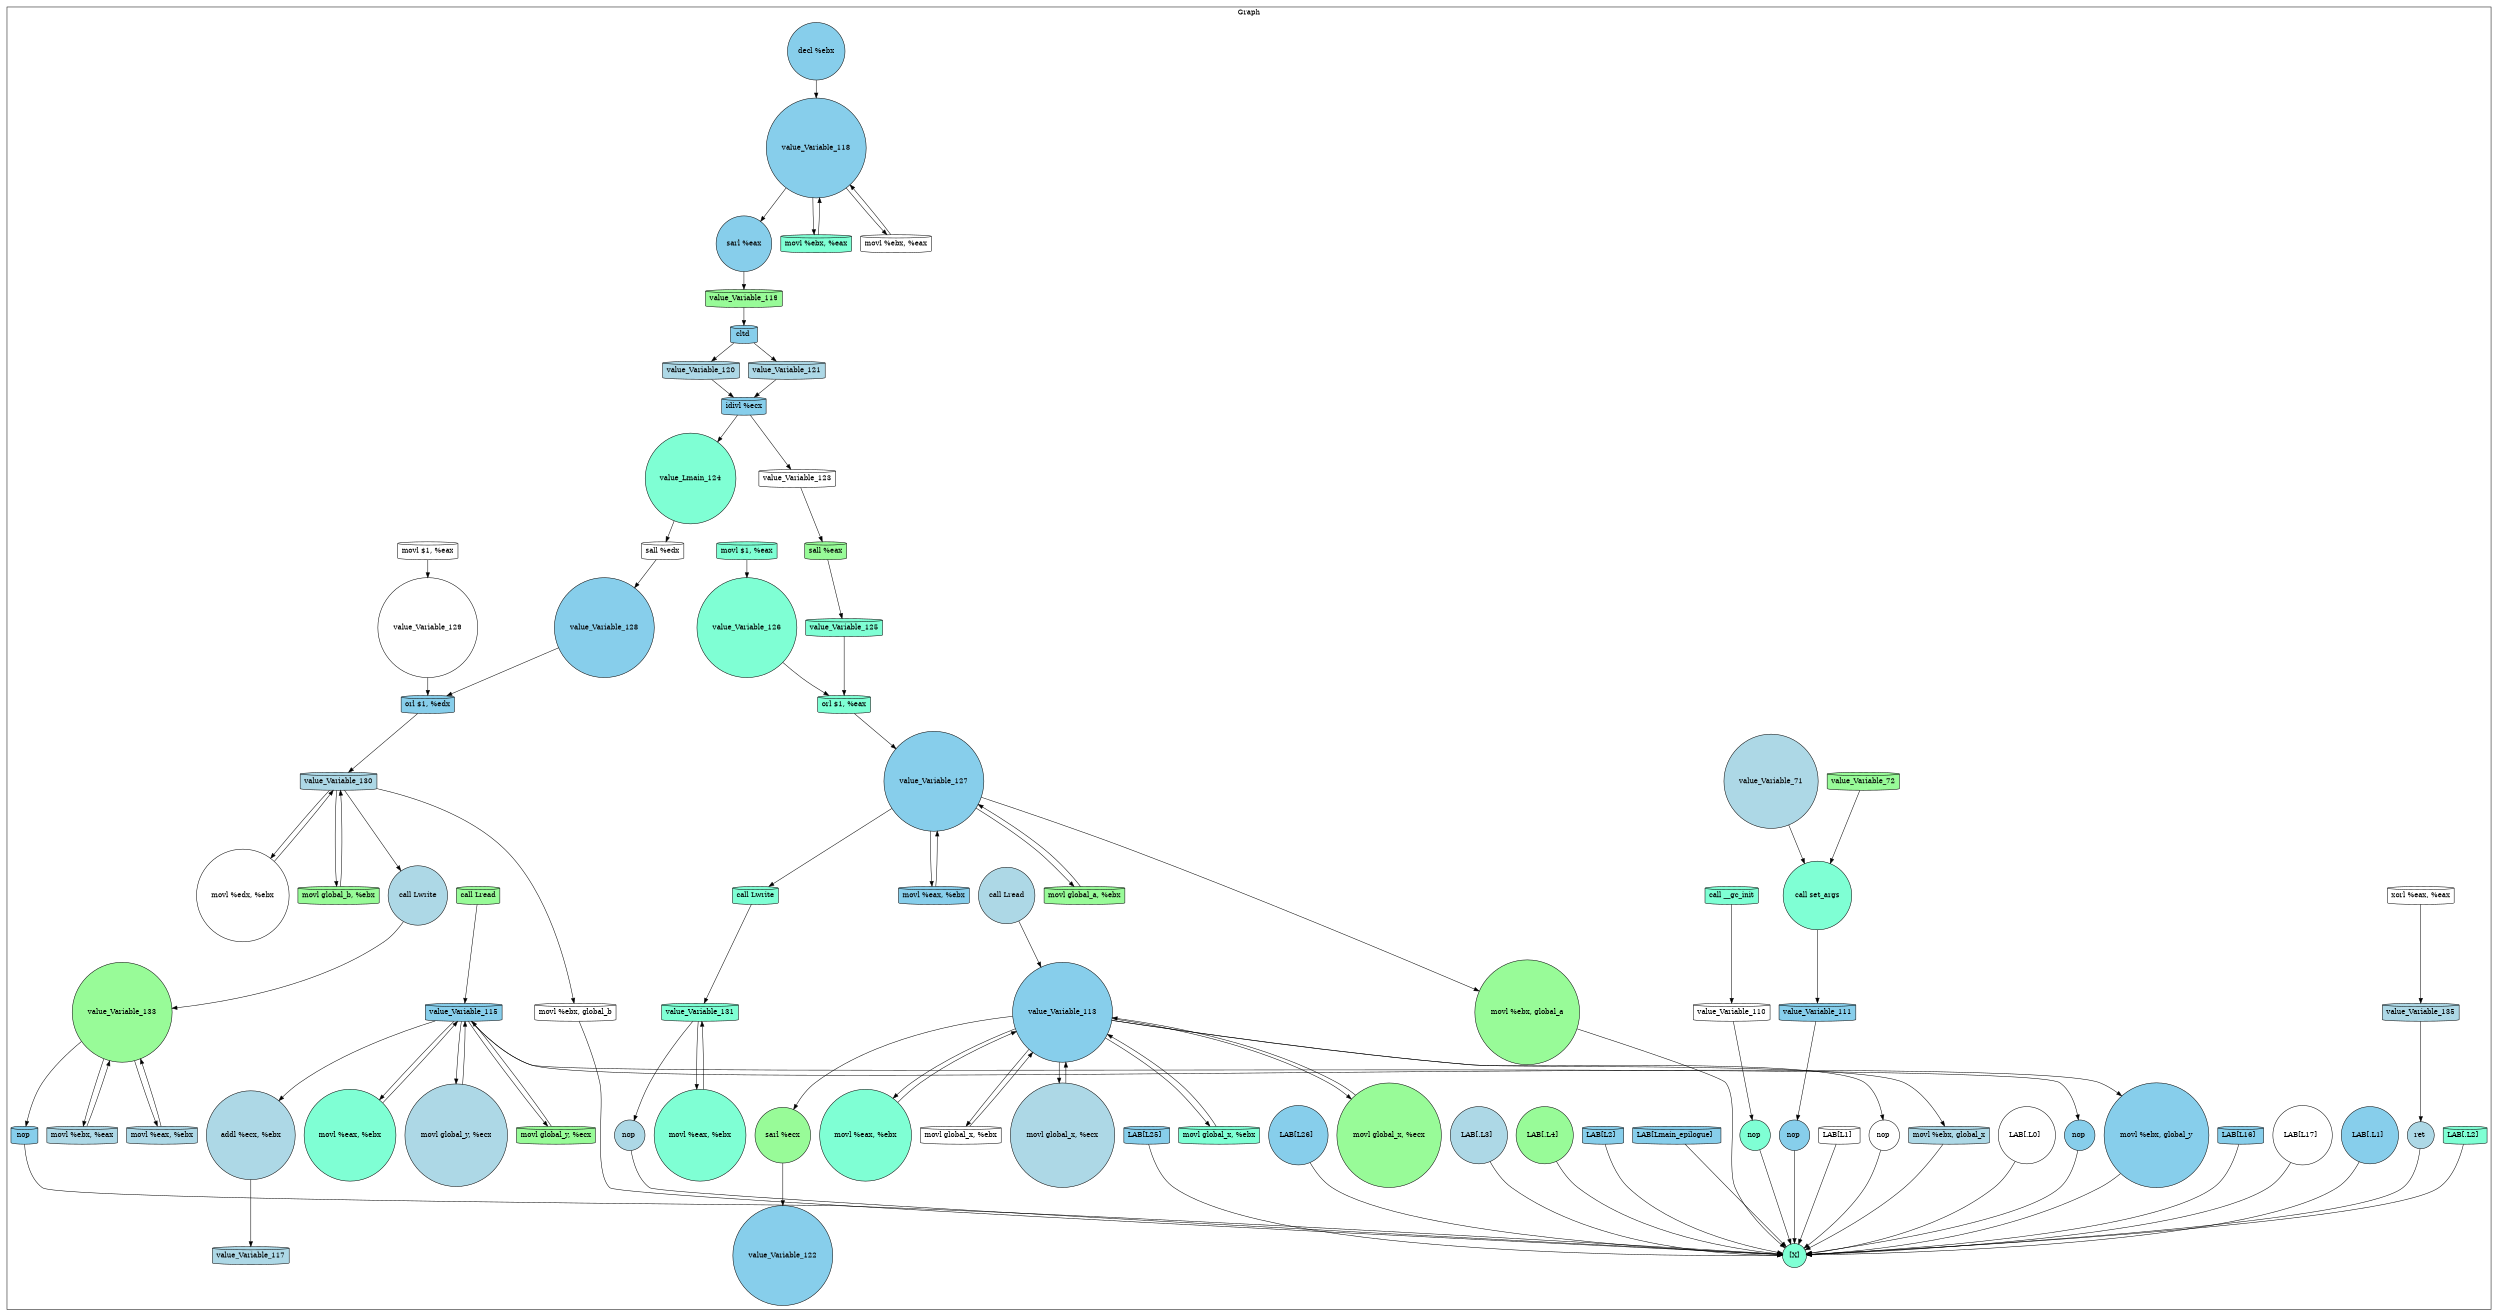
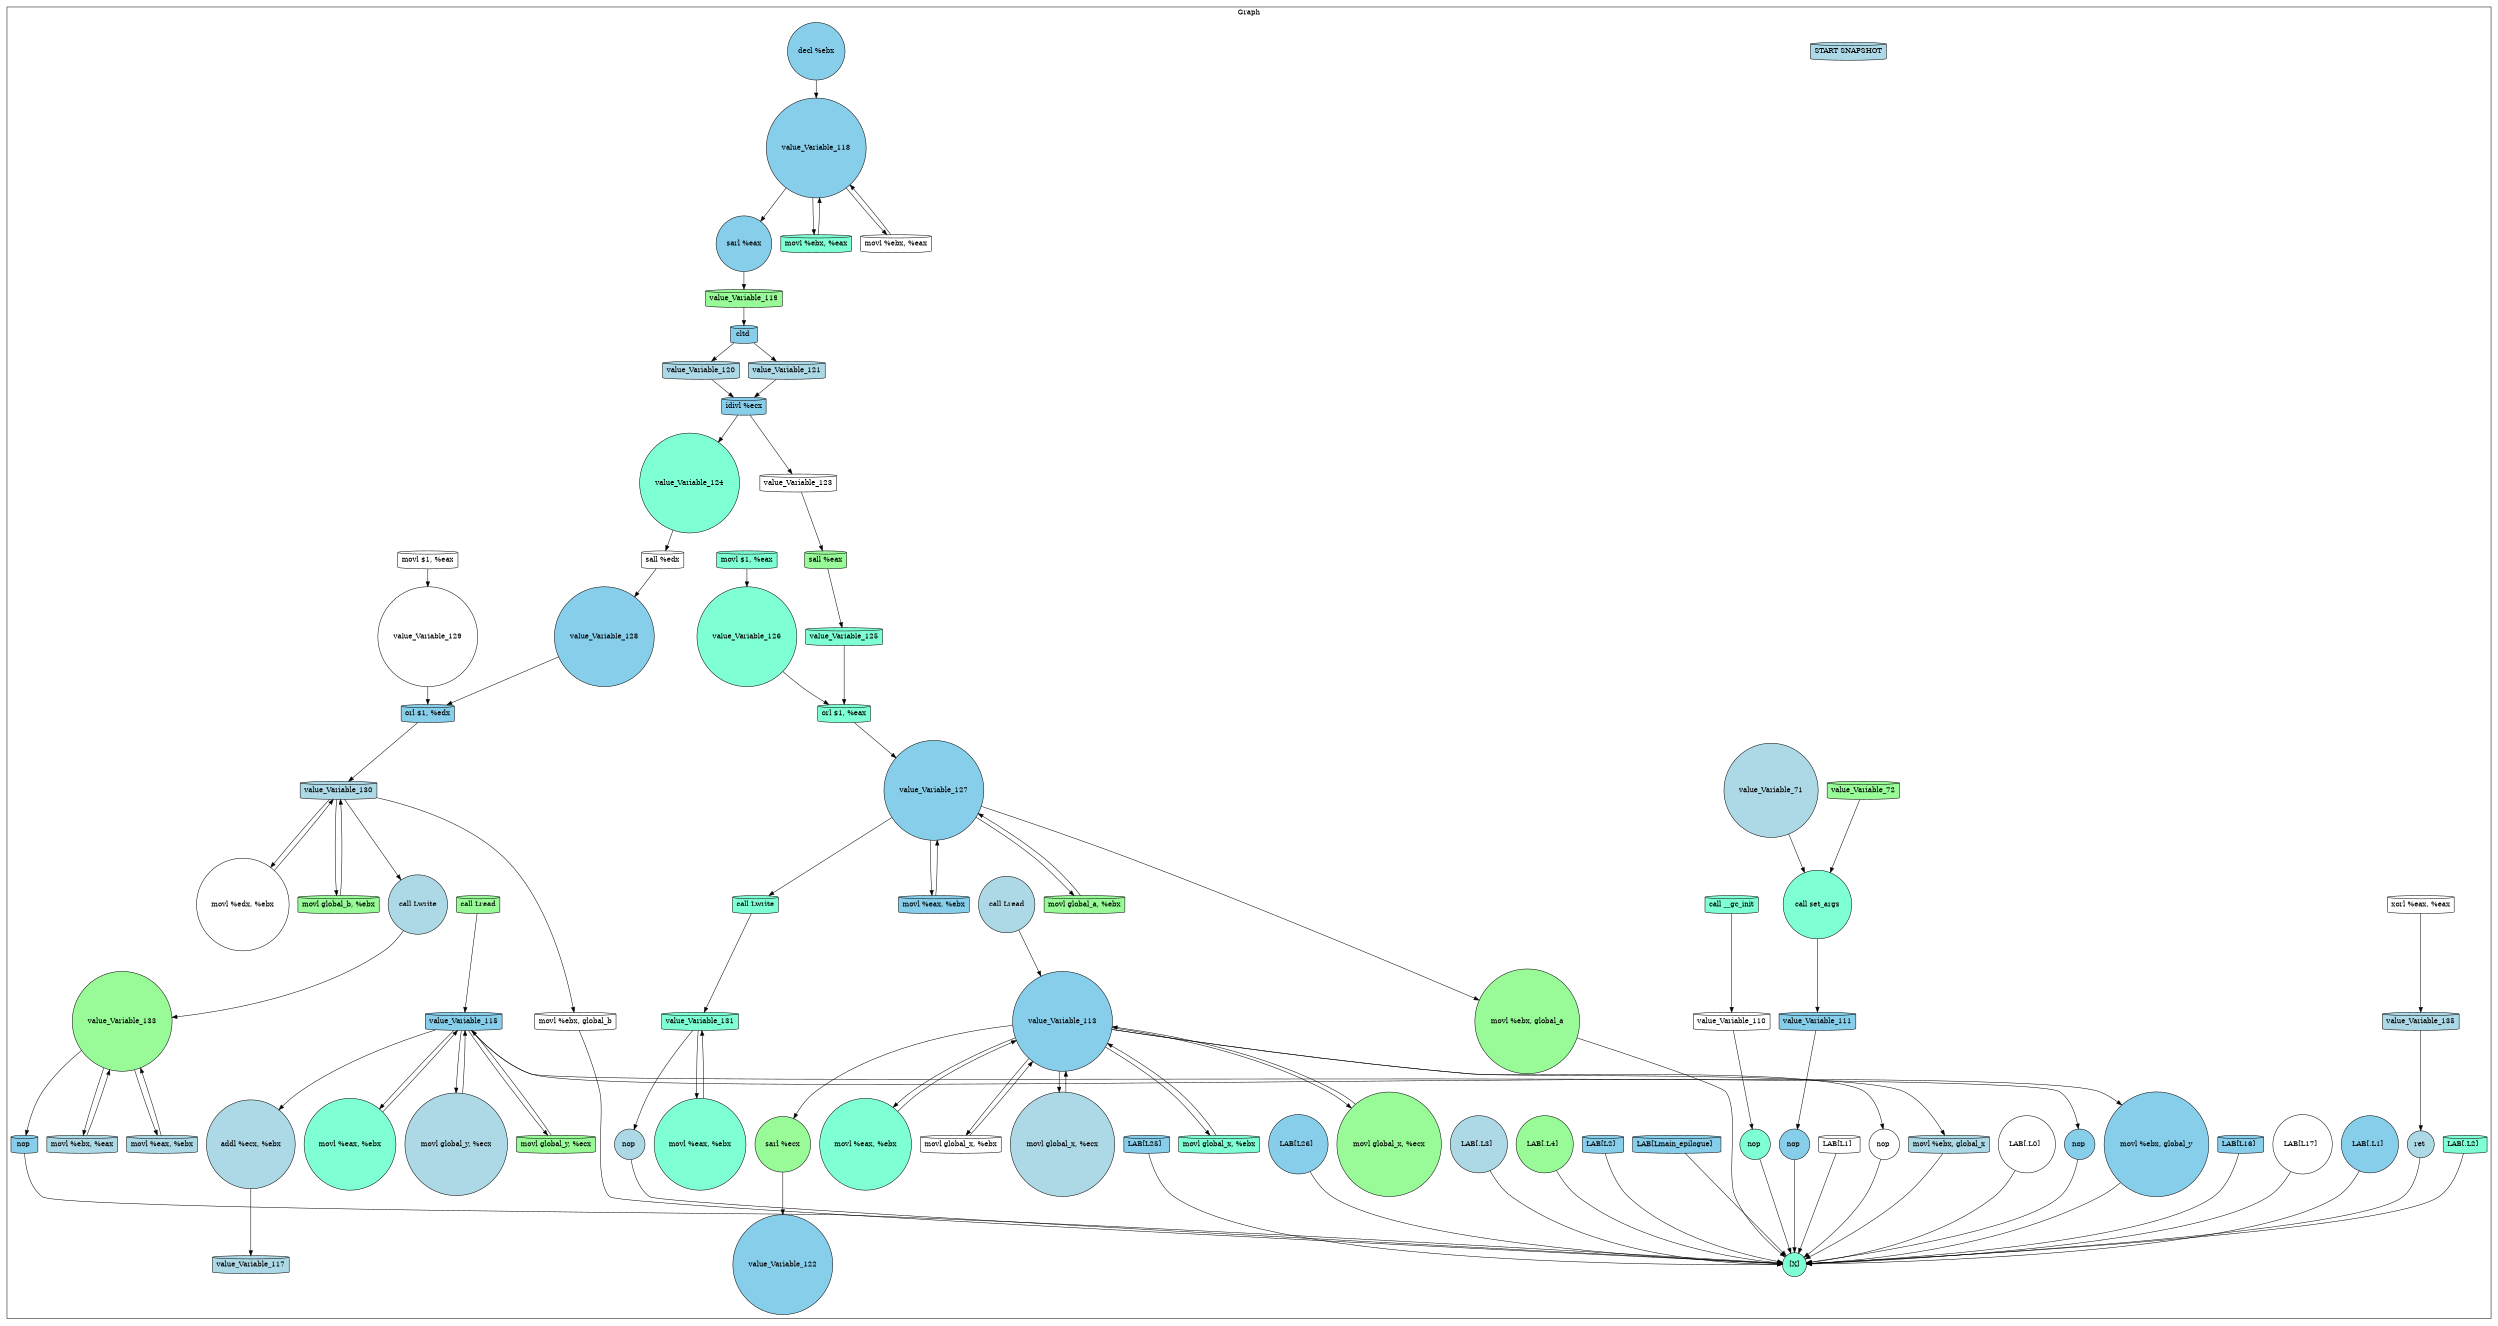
node "START SNAPSHOT": added
node "value_Lmain_124": label "value_Lmain_124" -> "value_Variable_124"
